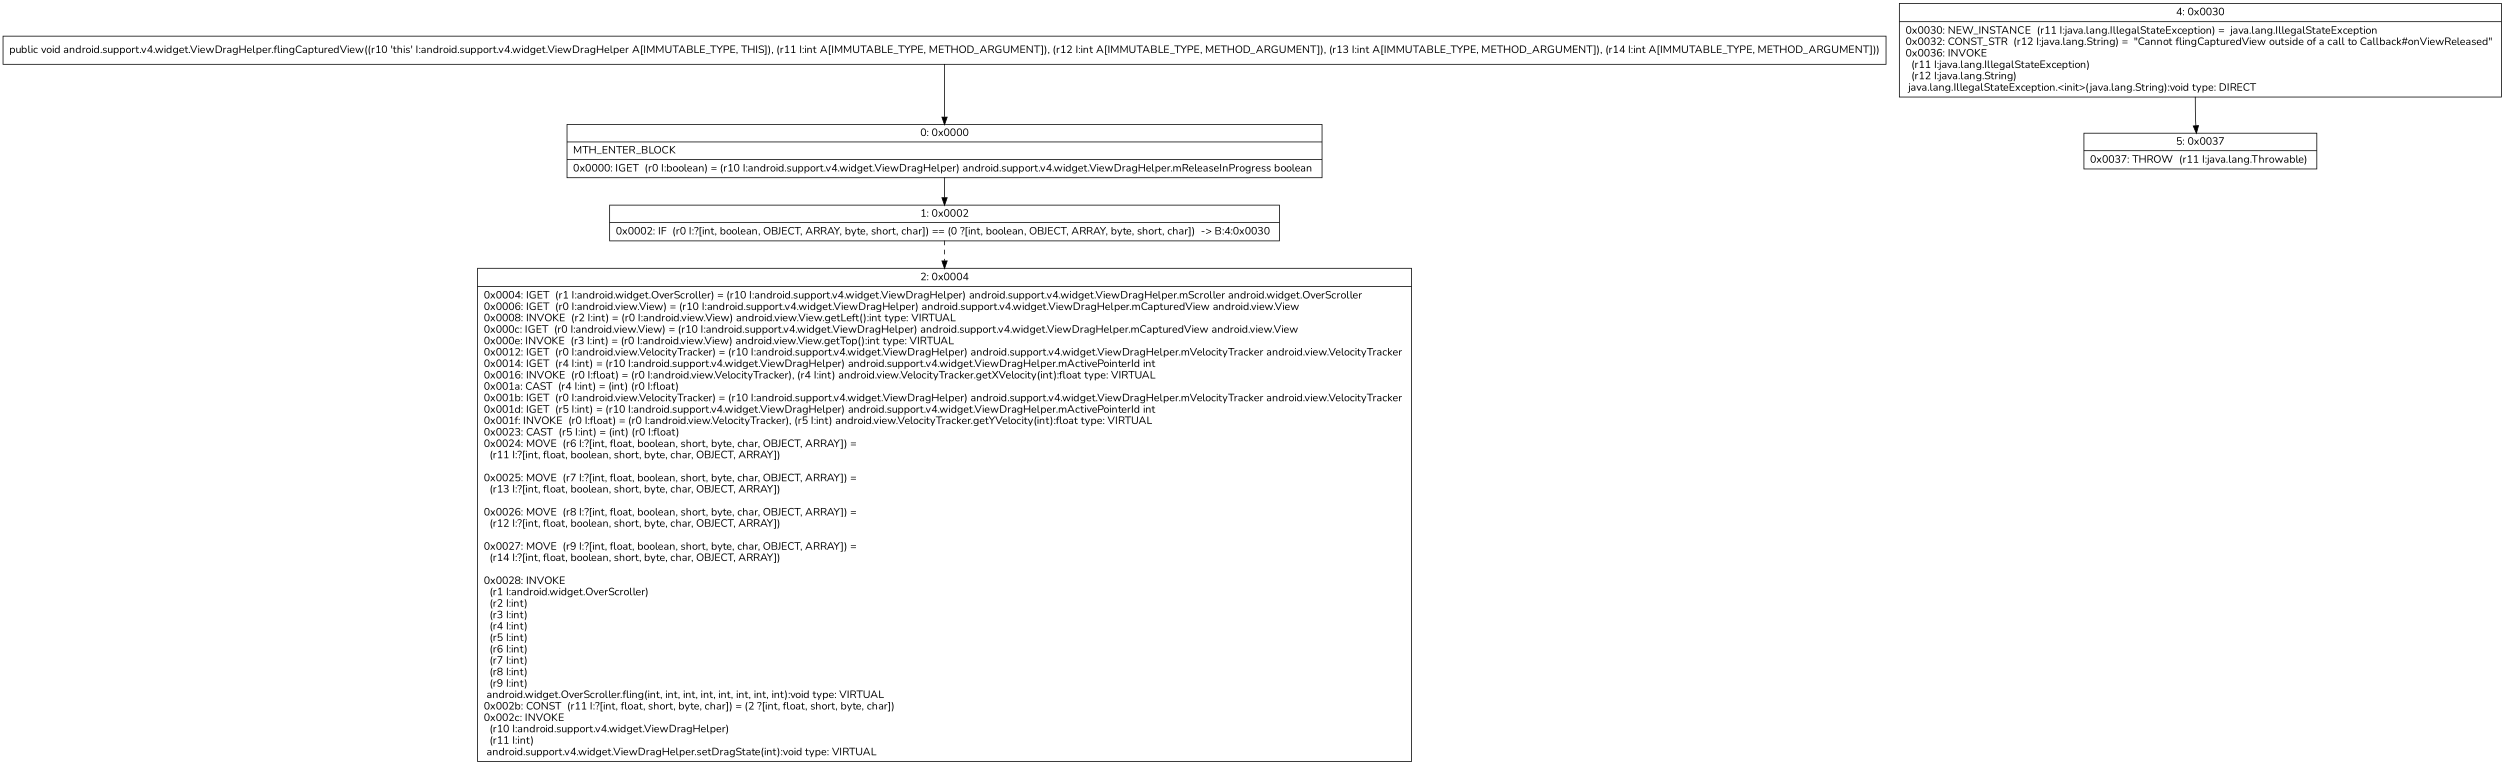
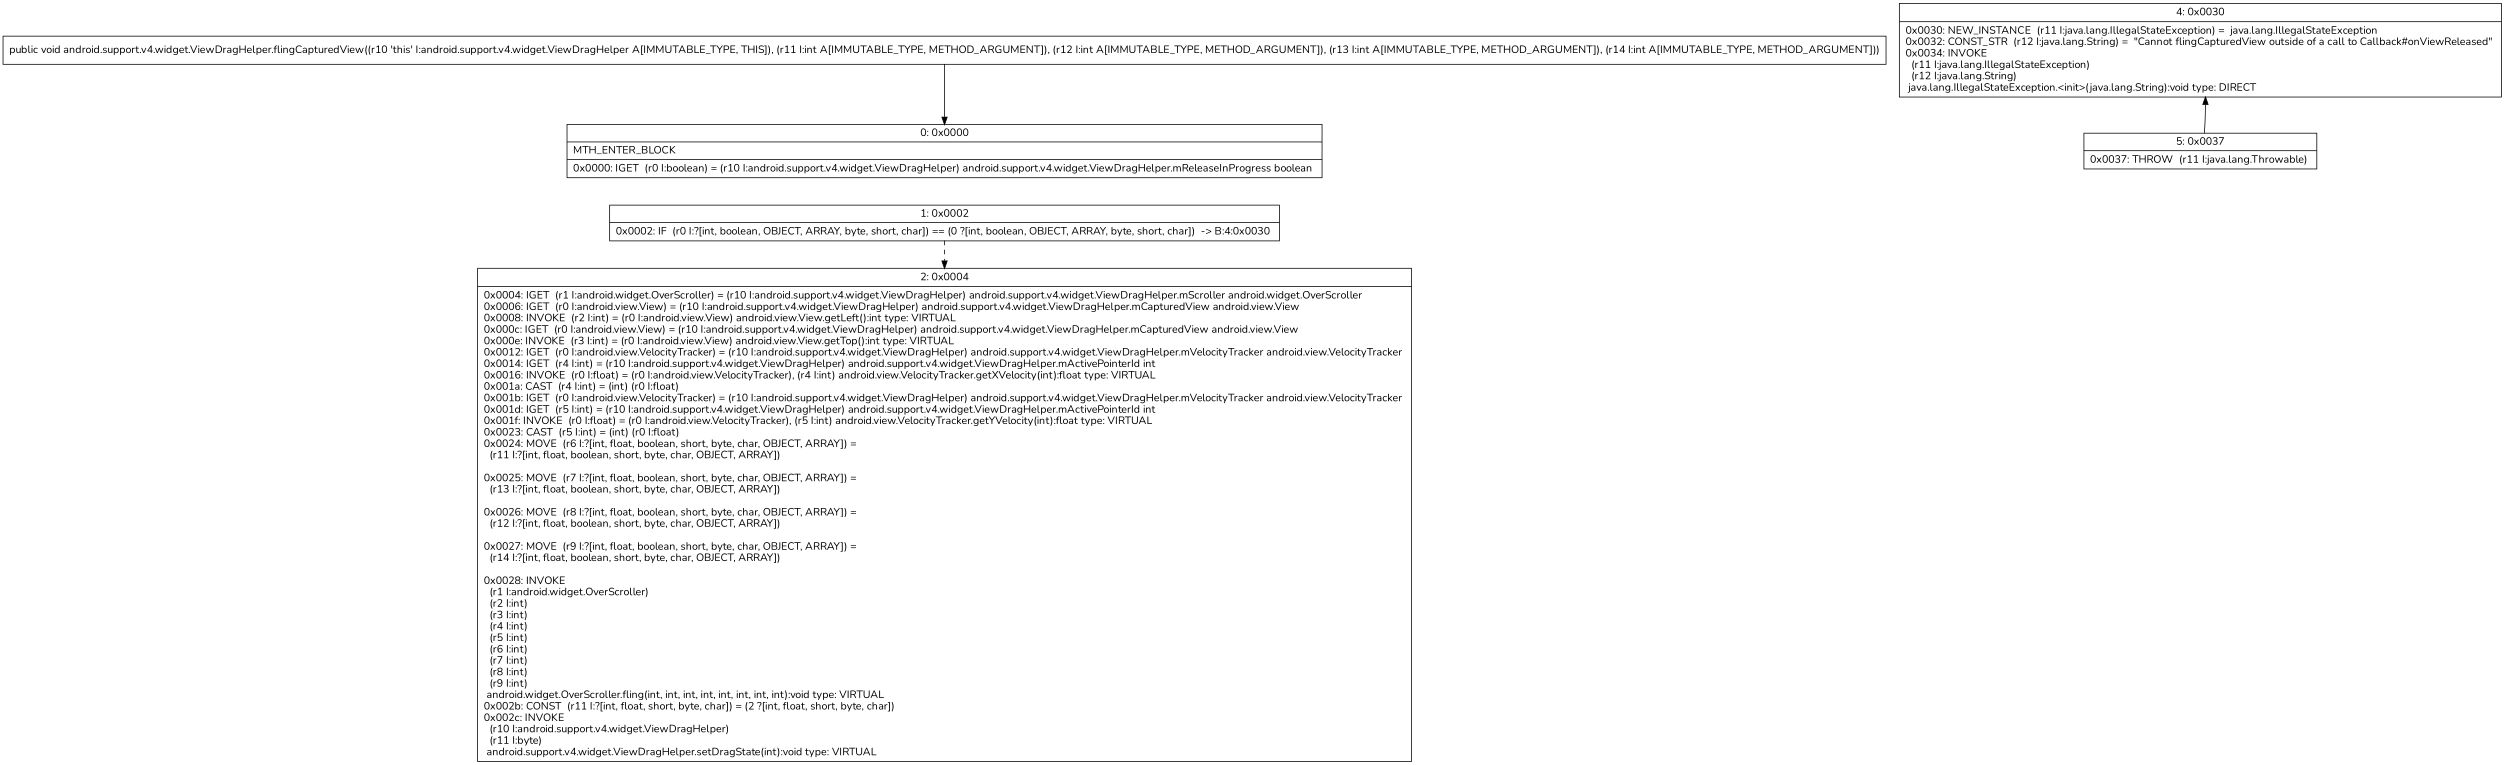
node "4: 0x0030": text "0x0036: INVOKE" -> "0x0034: INVOKE"
edge "4: 0x0030" -> "5: 0x0037": reversed
edge "0: 0x0000" -> "1: 0x0002": removed
node "2: 0x0004": text "(r11 I:int)" -> "(r11 I:byte)"
